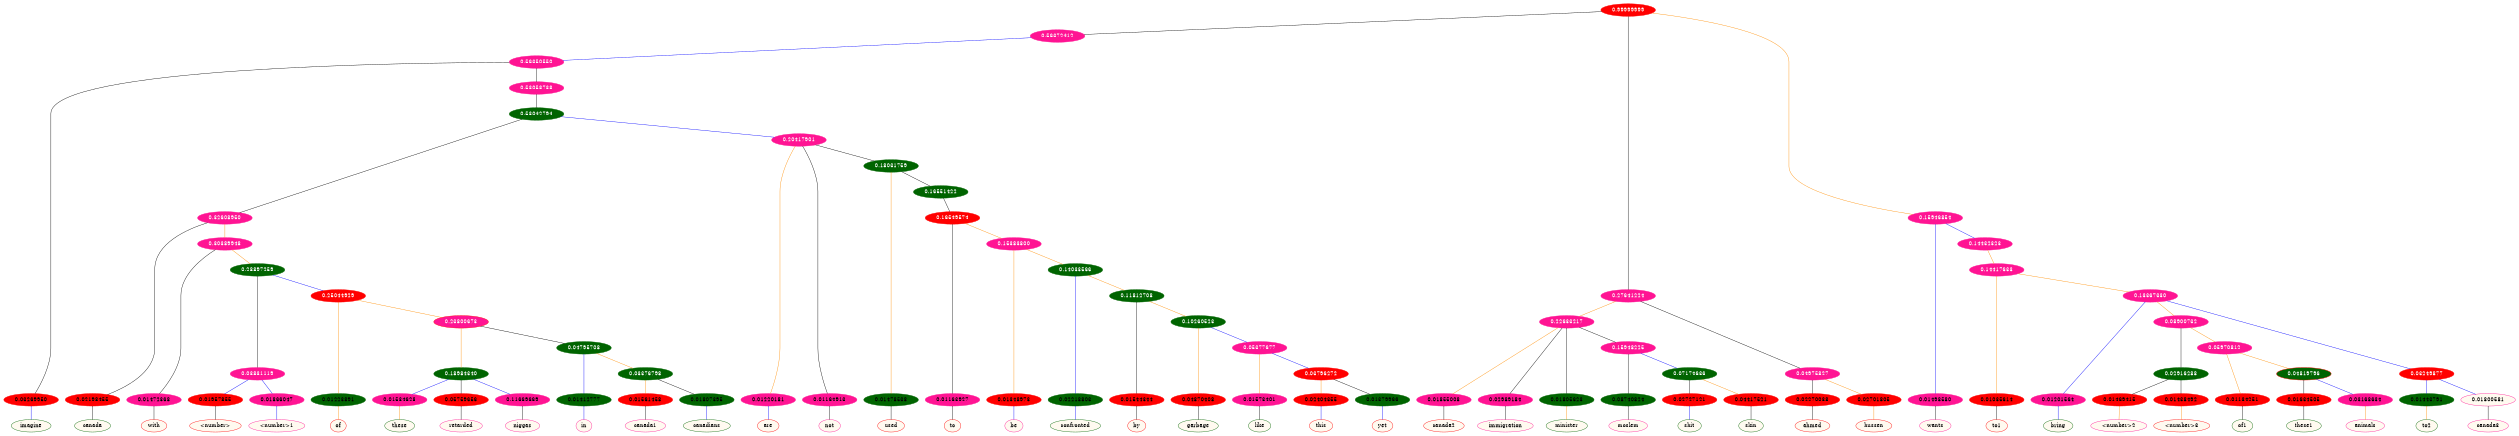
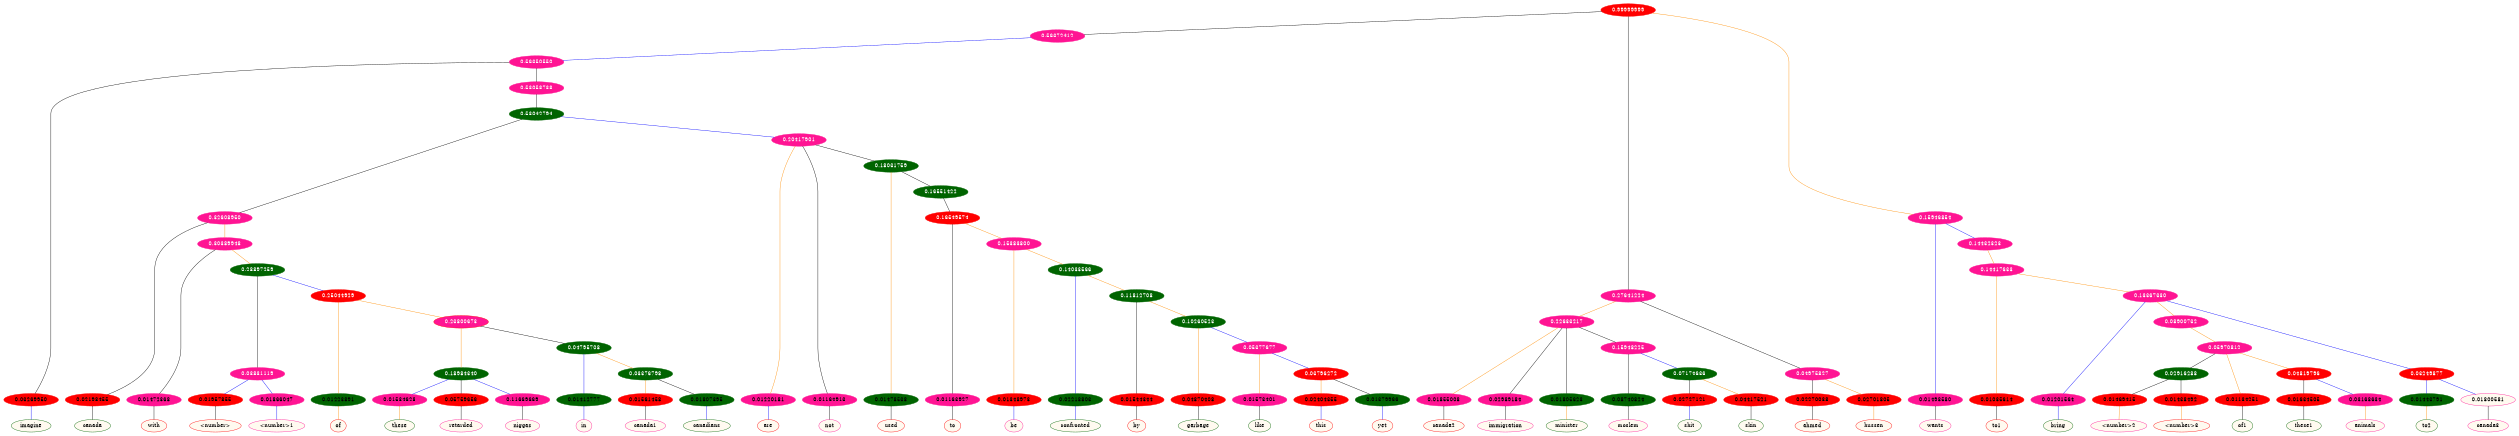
edge "0.08900732" -- "0.02916288": now "0.05970812" -- "0.02916288"
node "0.04819796": fillcolor darkgreen -> red
